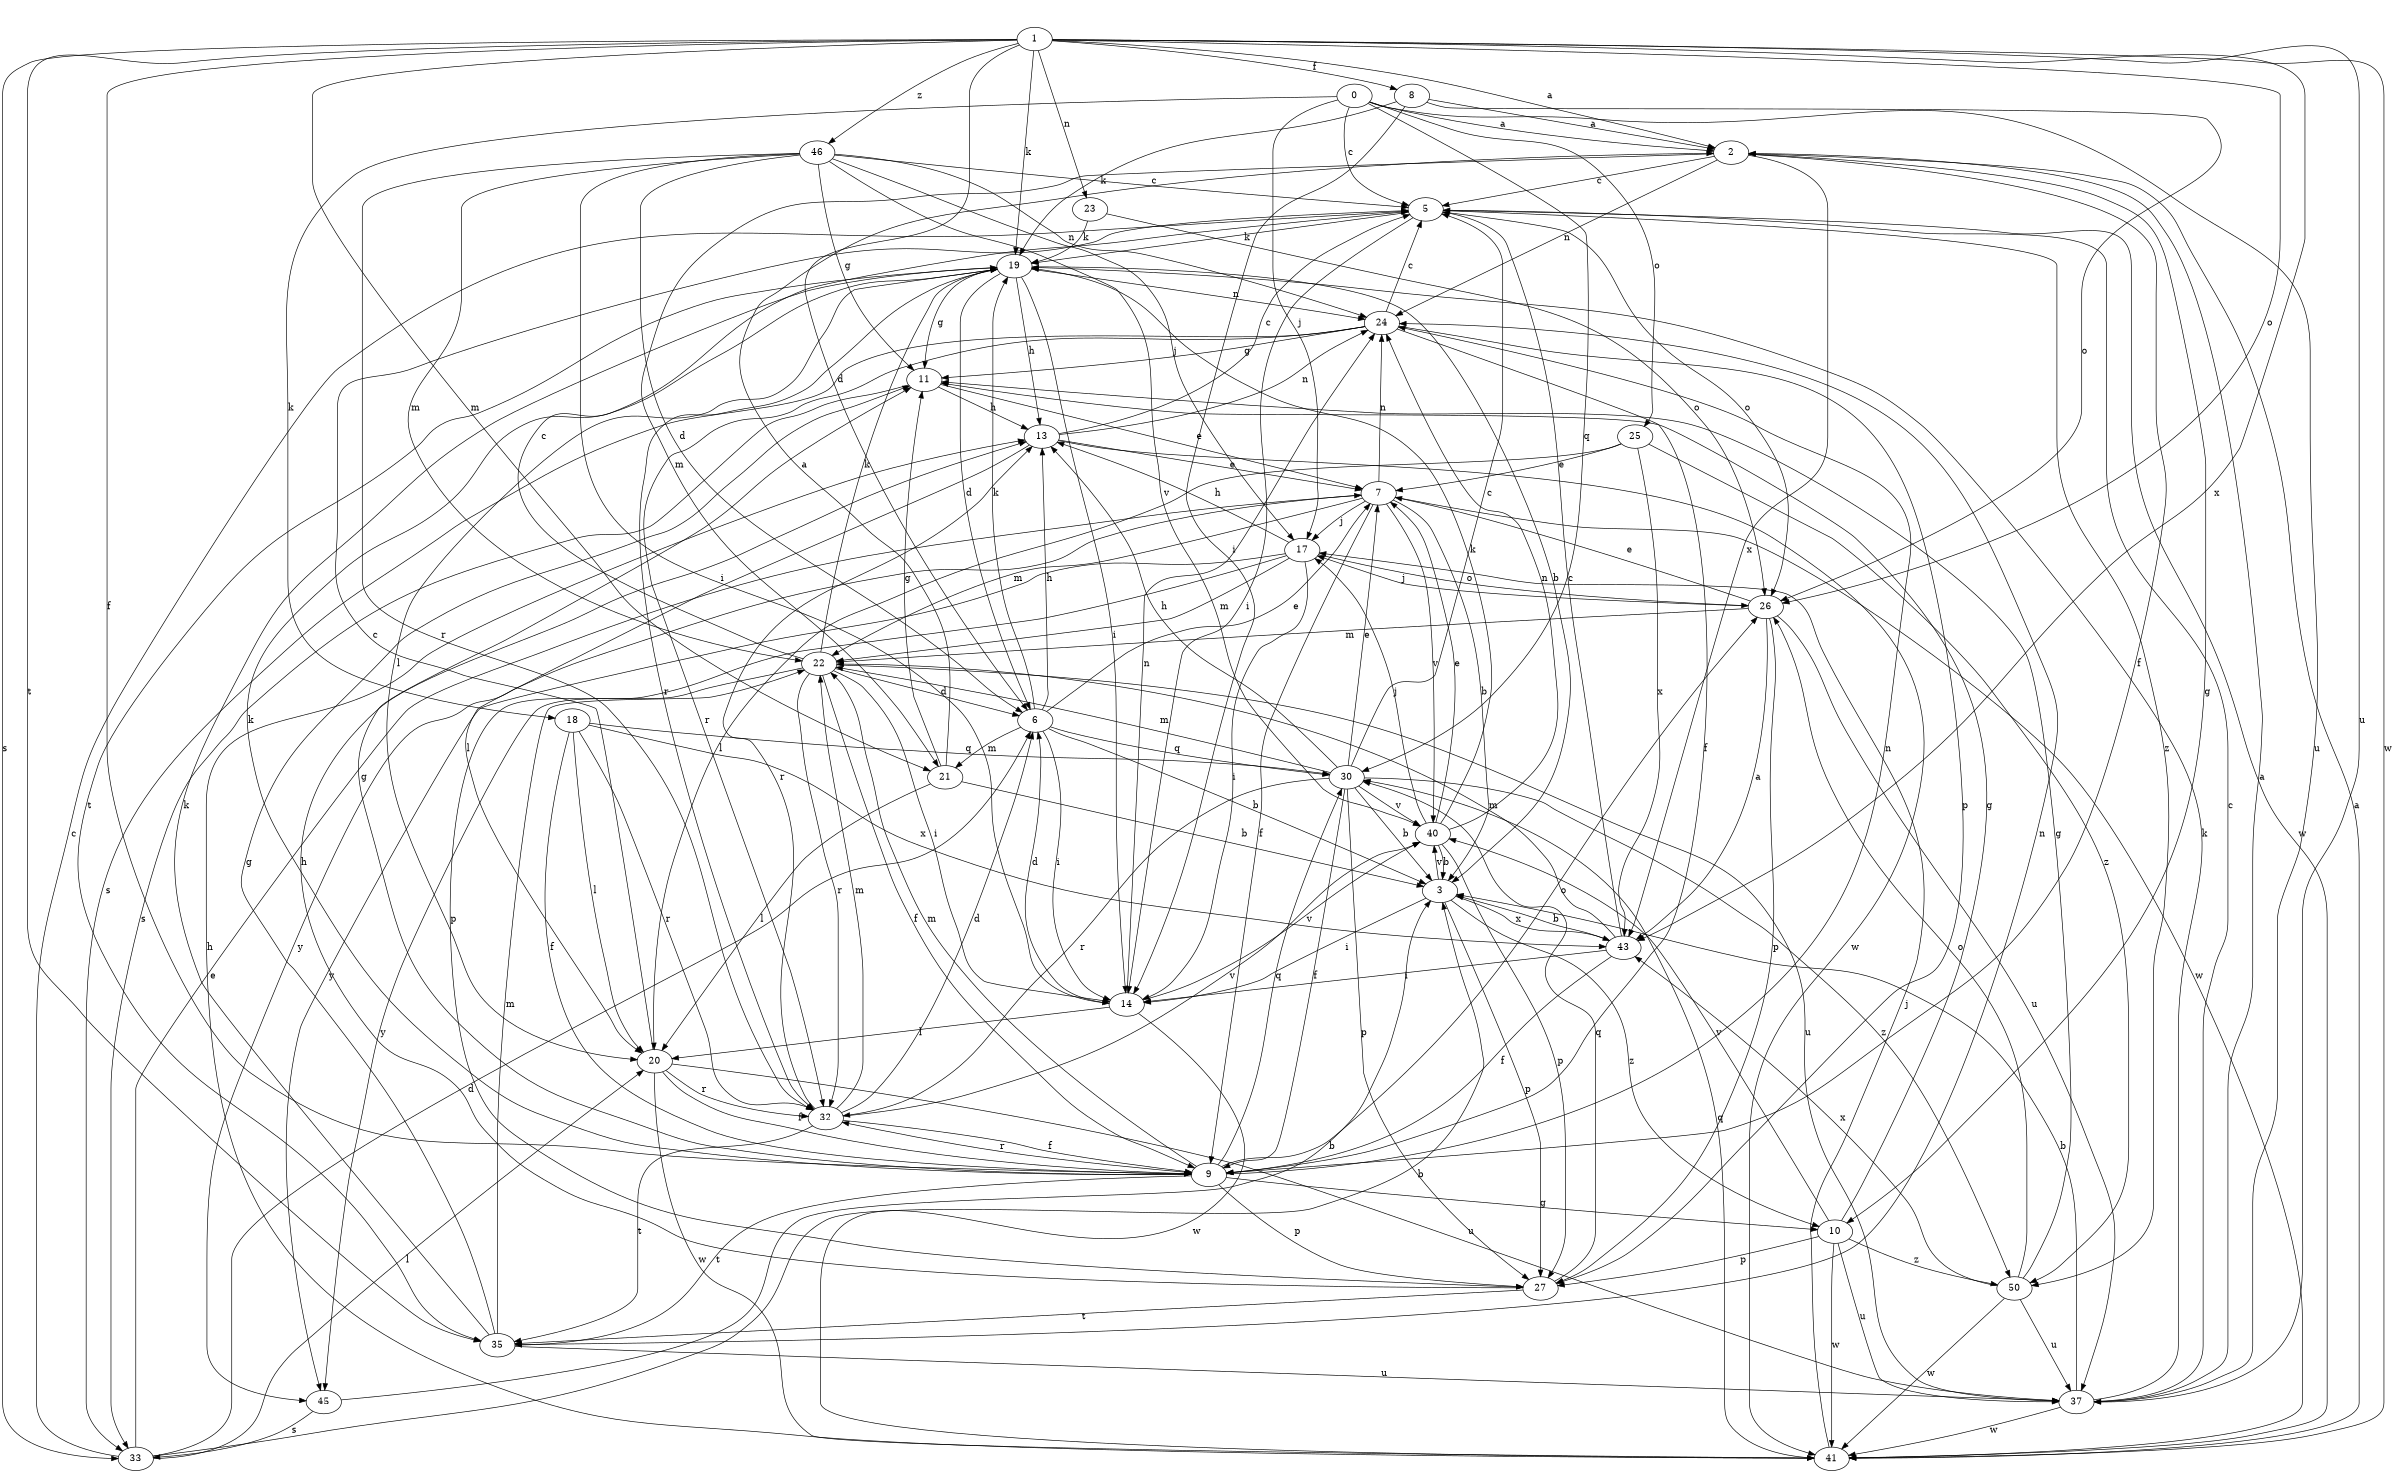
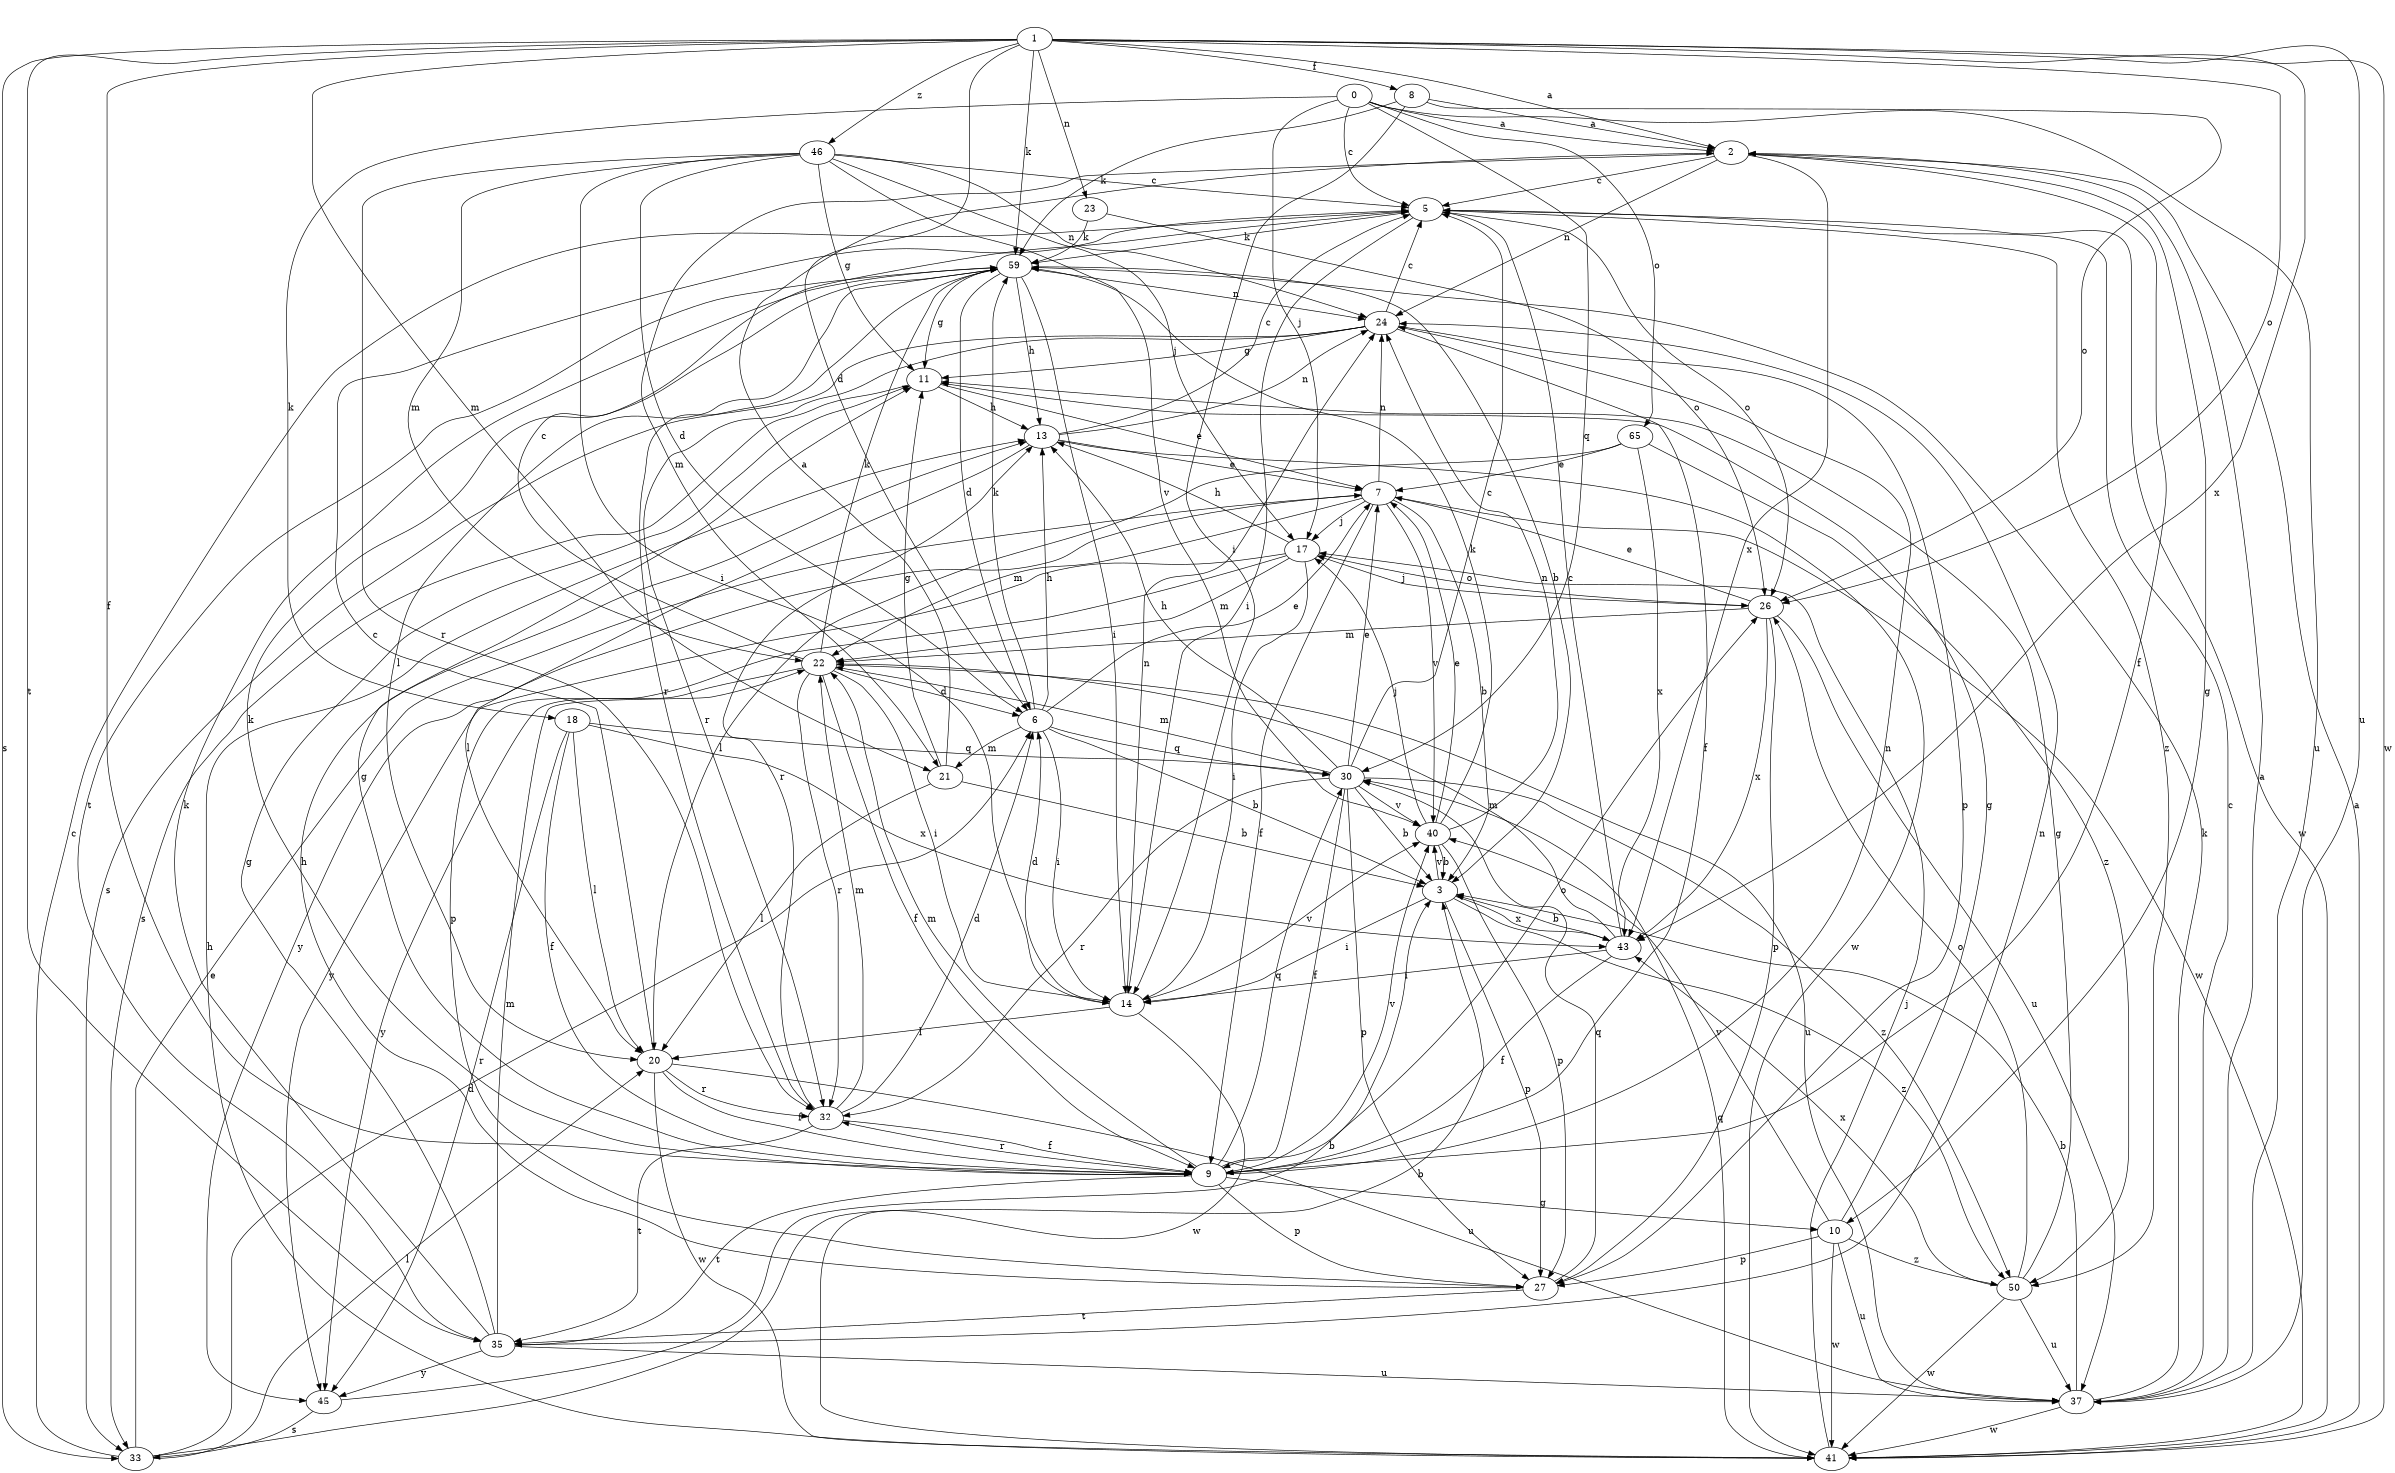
node "19": label "19" -> "59"
node "25": label "25" -> "65"
edge "26" -> "43": label "a" -> "x"
edge "18" -> "32": now "18" -> "45"
edge "32" -> "40": now "9" -> "40"
edge "3" -> "10": now "3" -> "50"
edge "35" -> "45": added, label "y"
